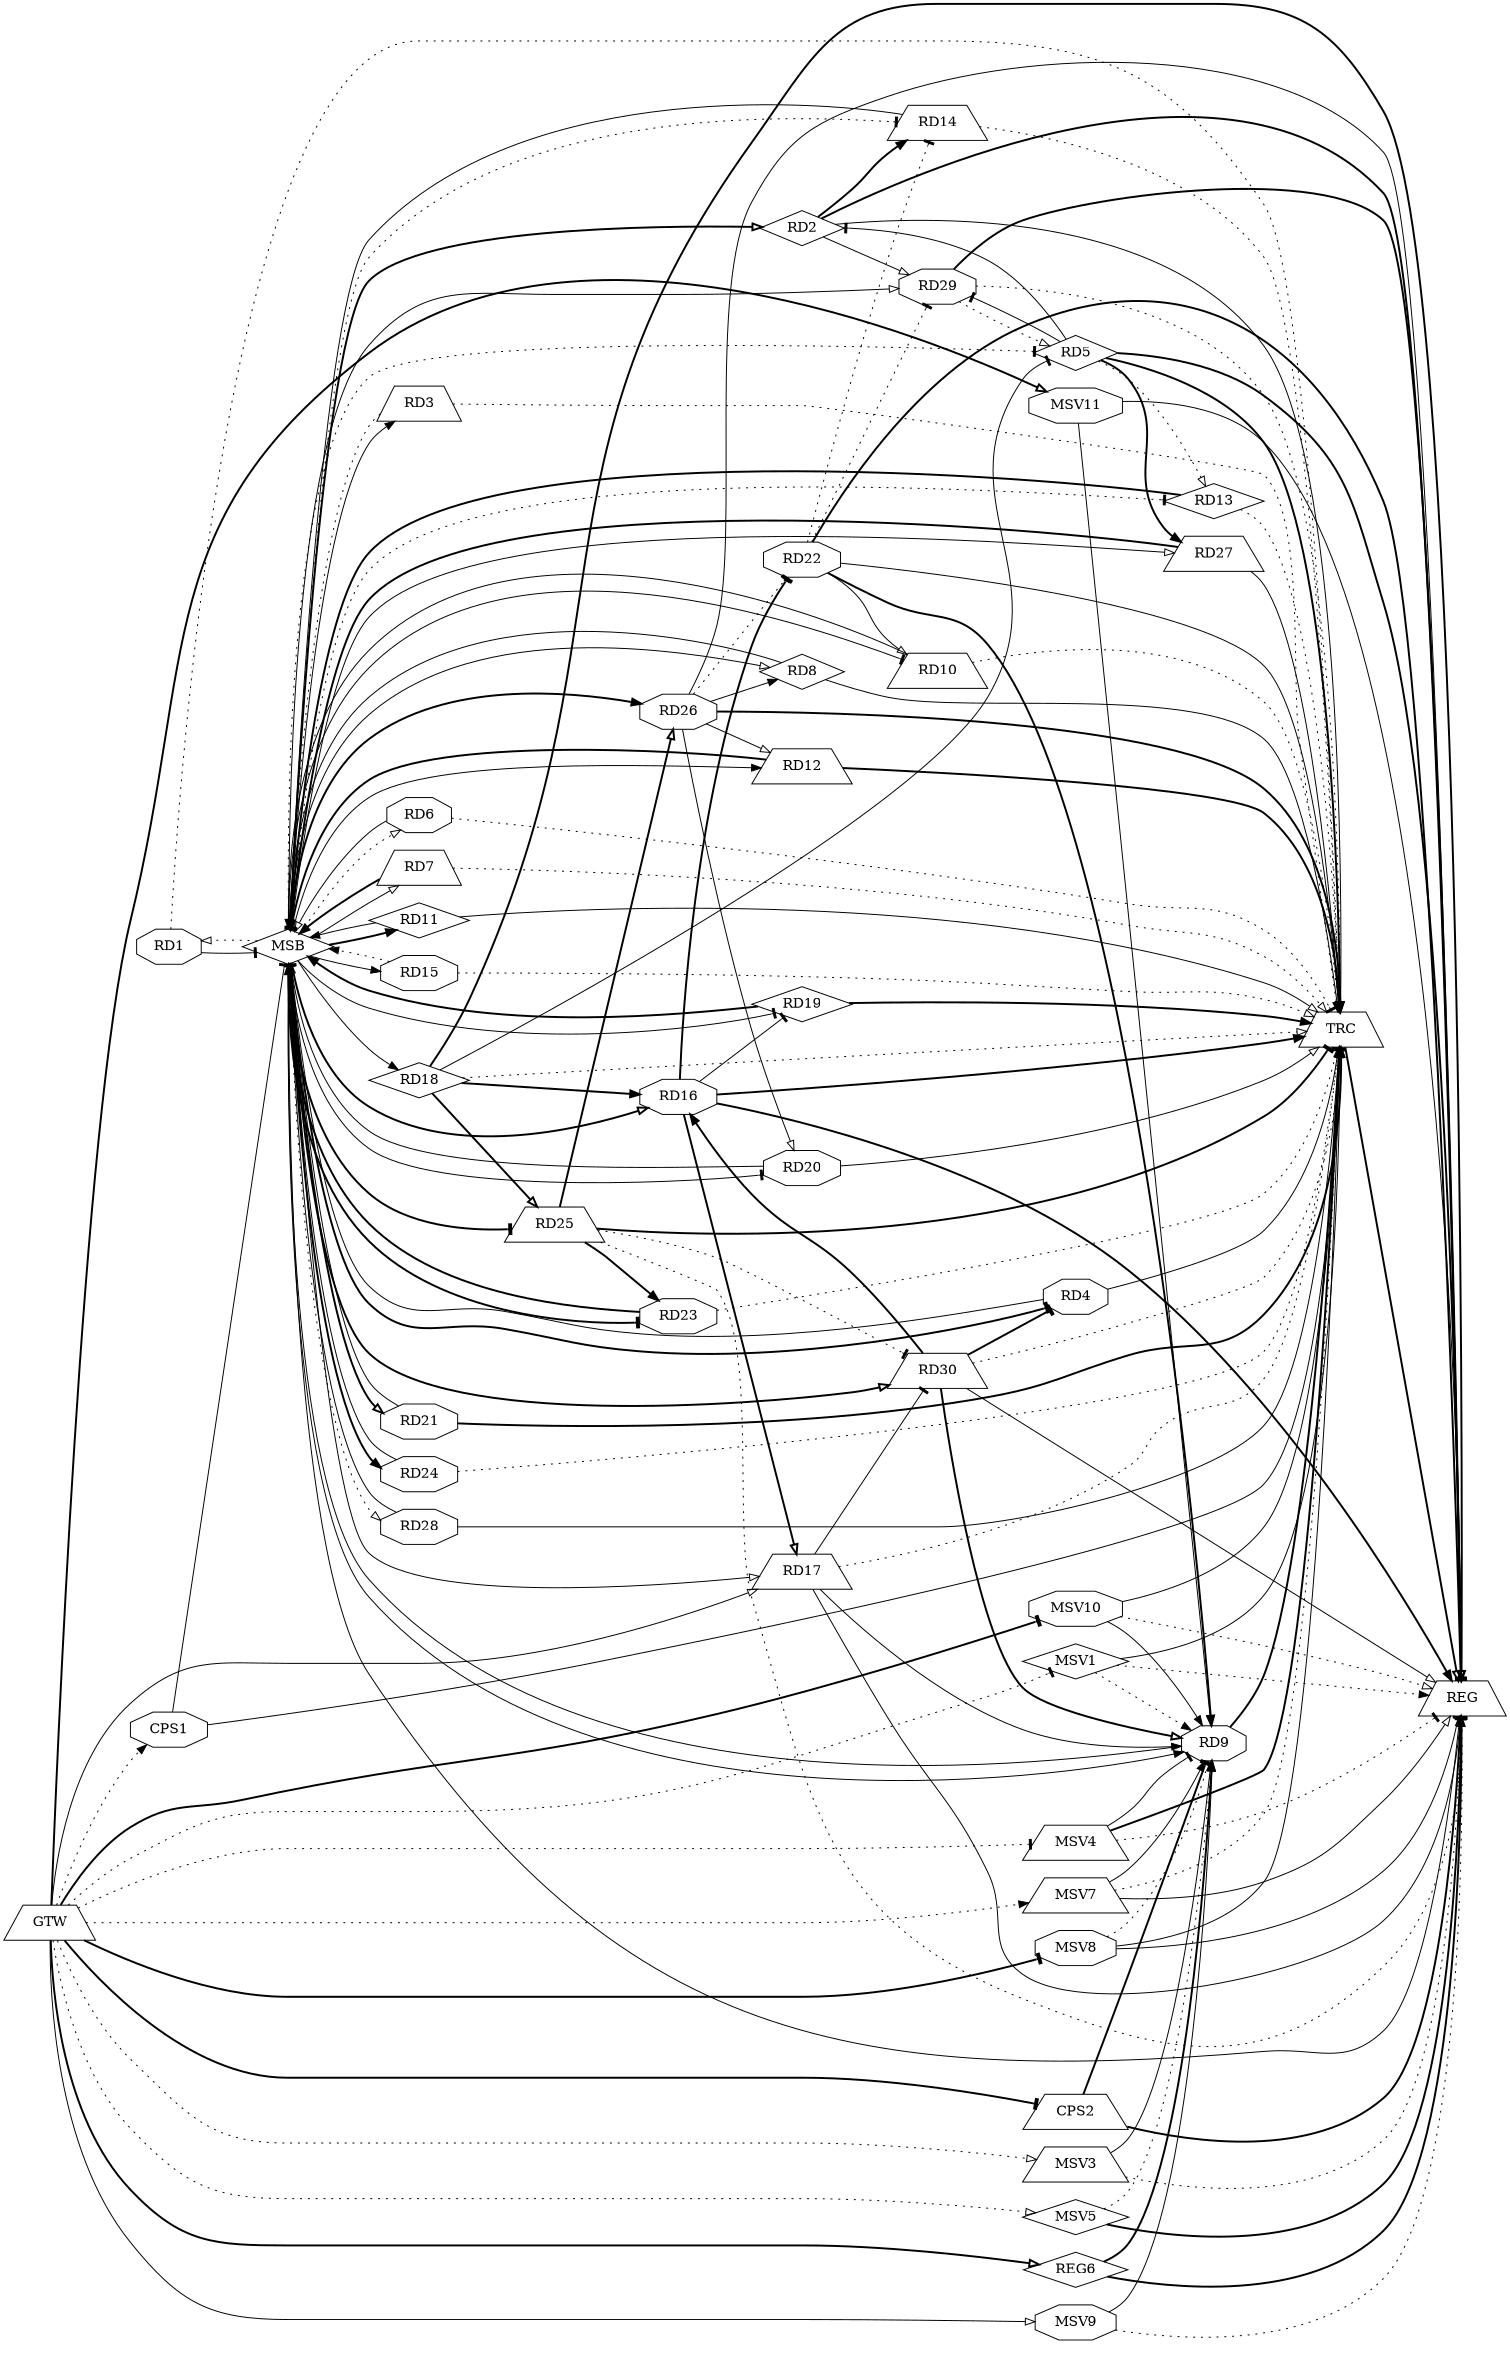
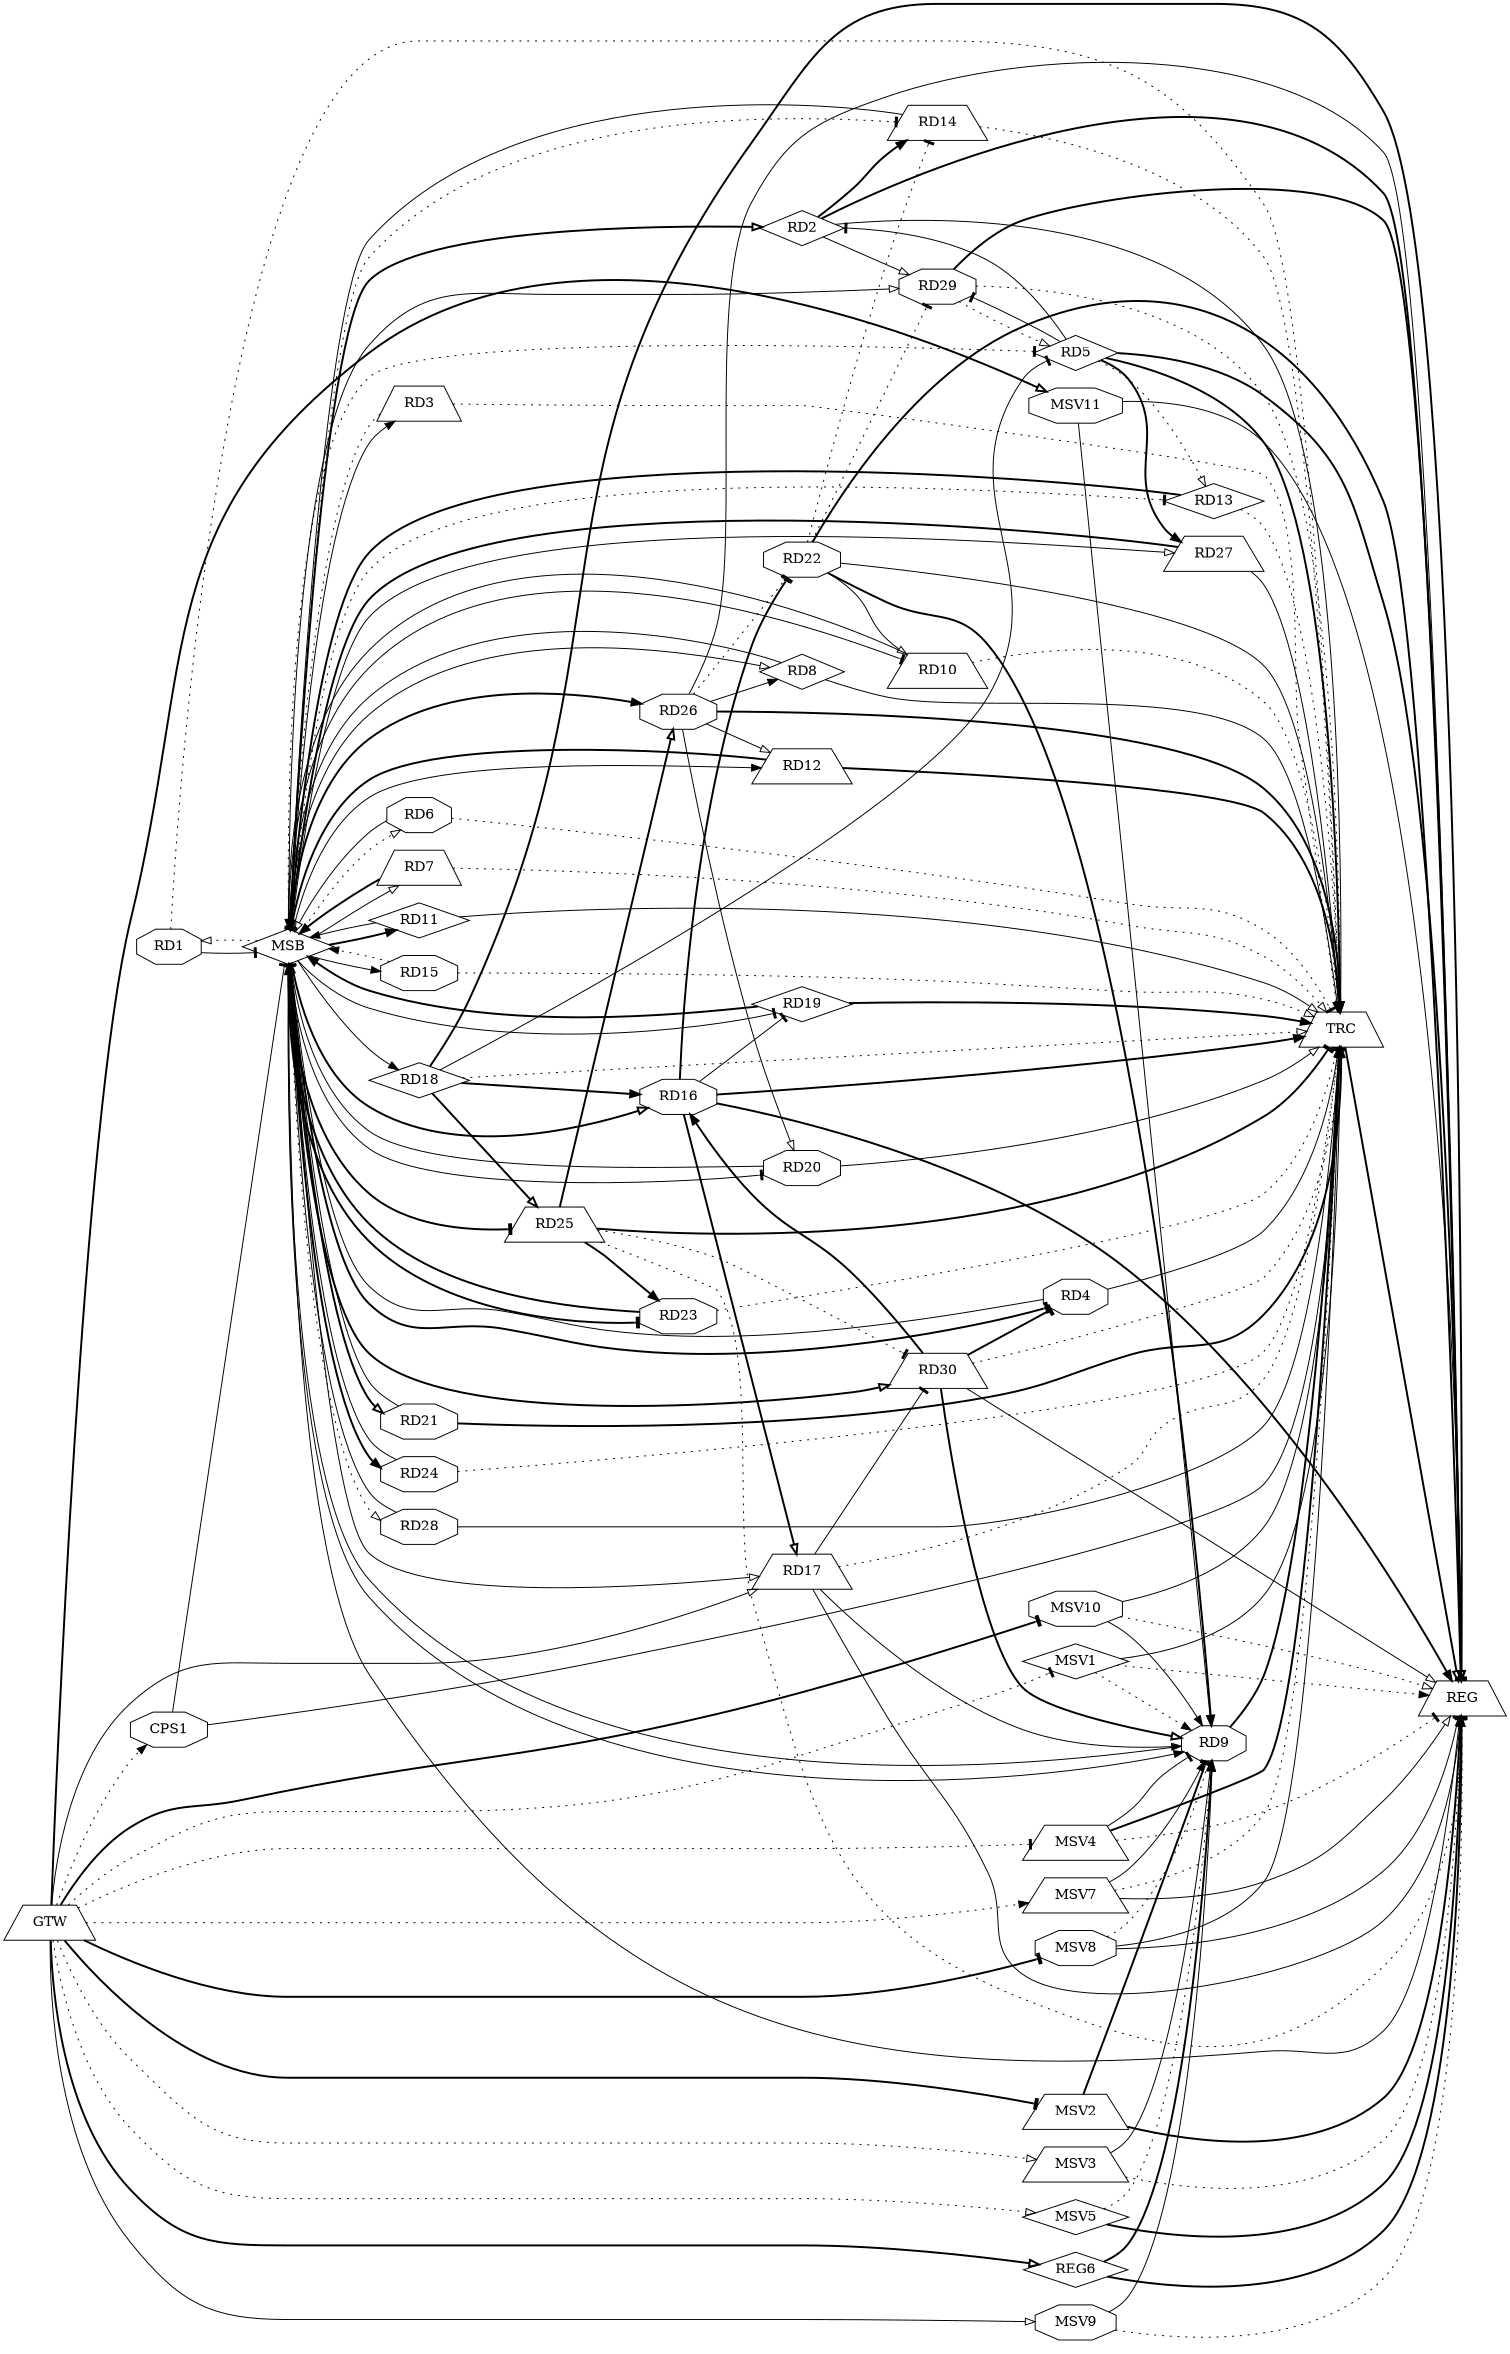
node "CPS2": label "CPS2" -> "MSV2"
